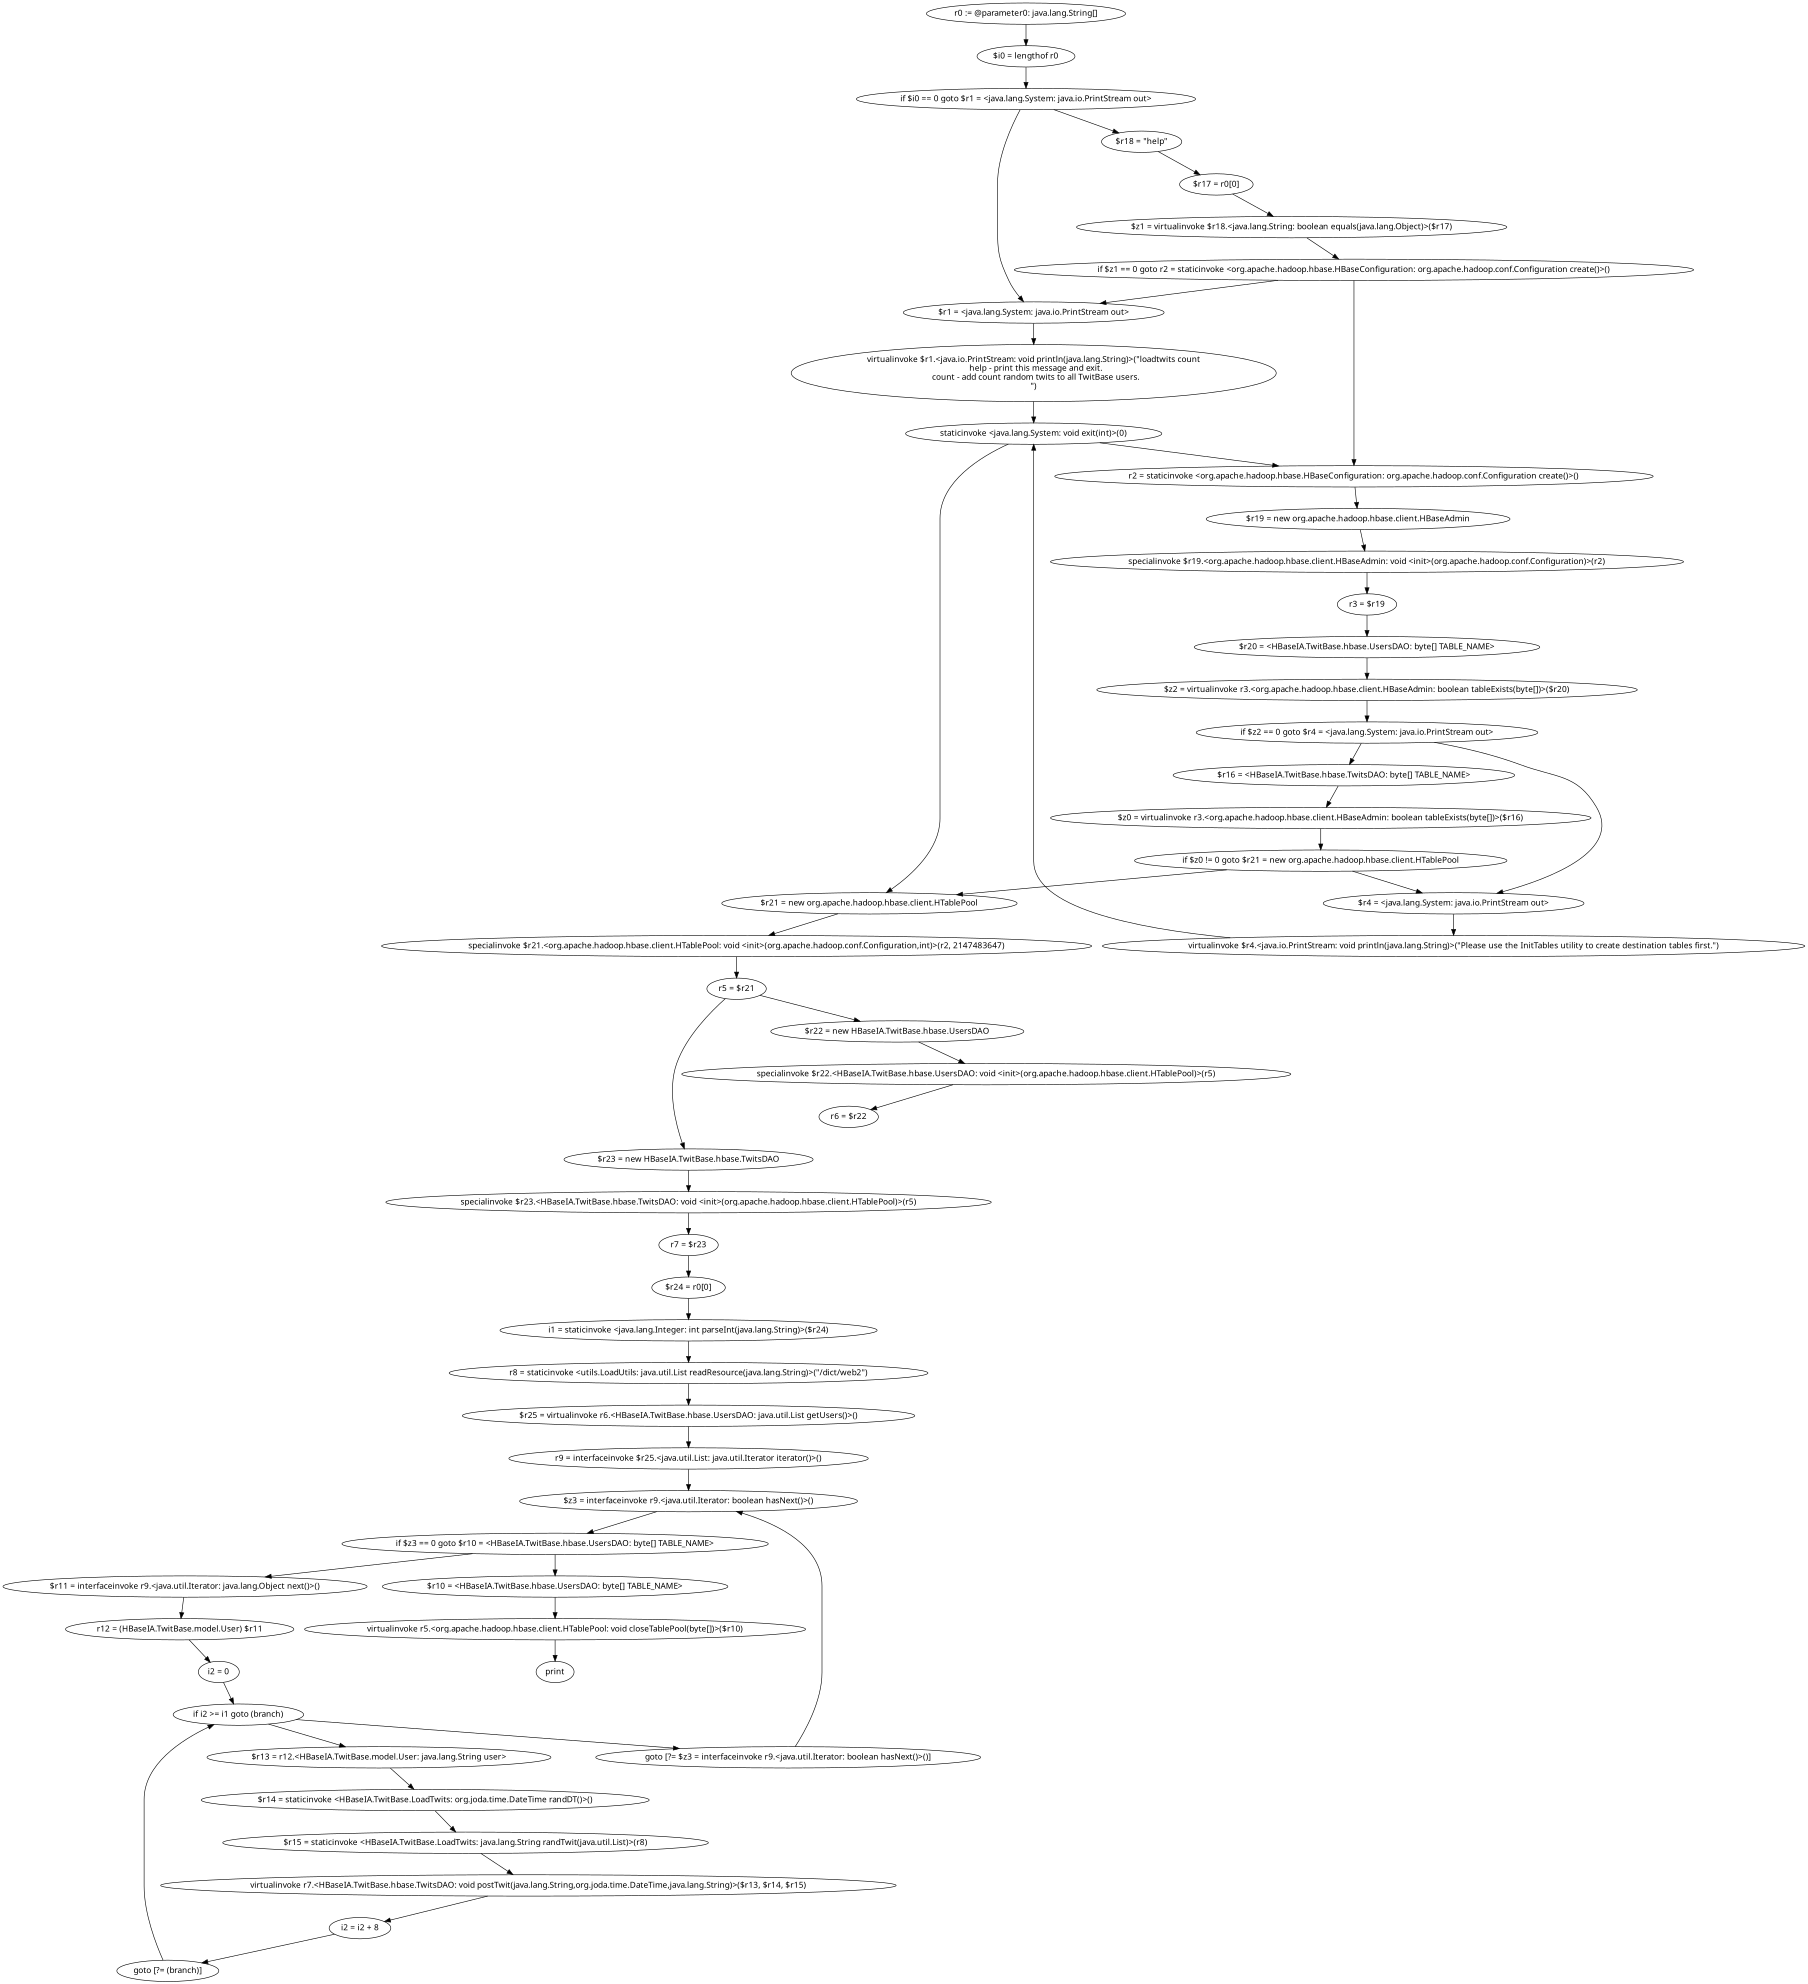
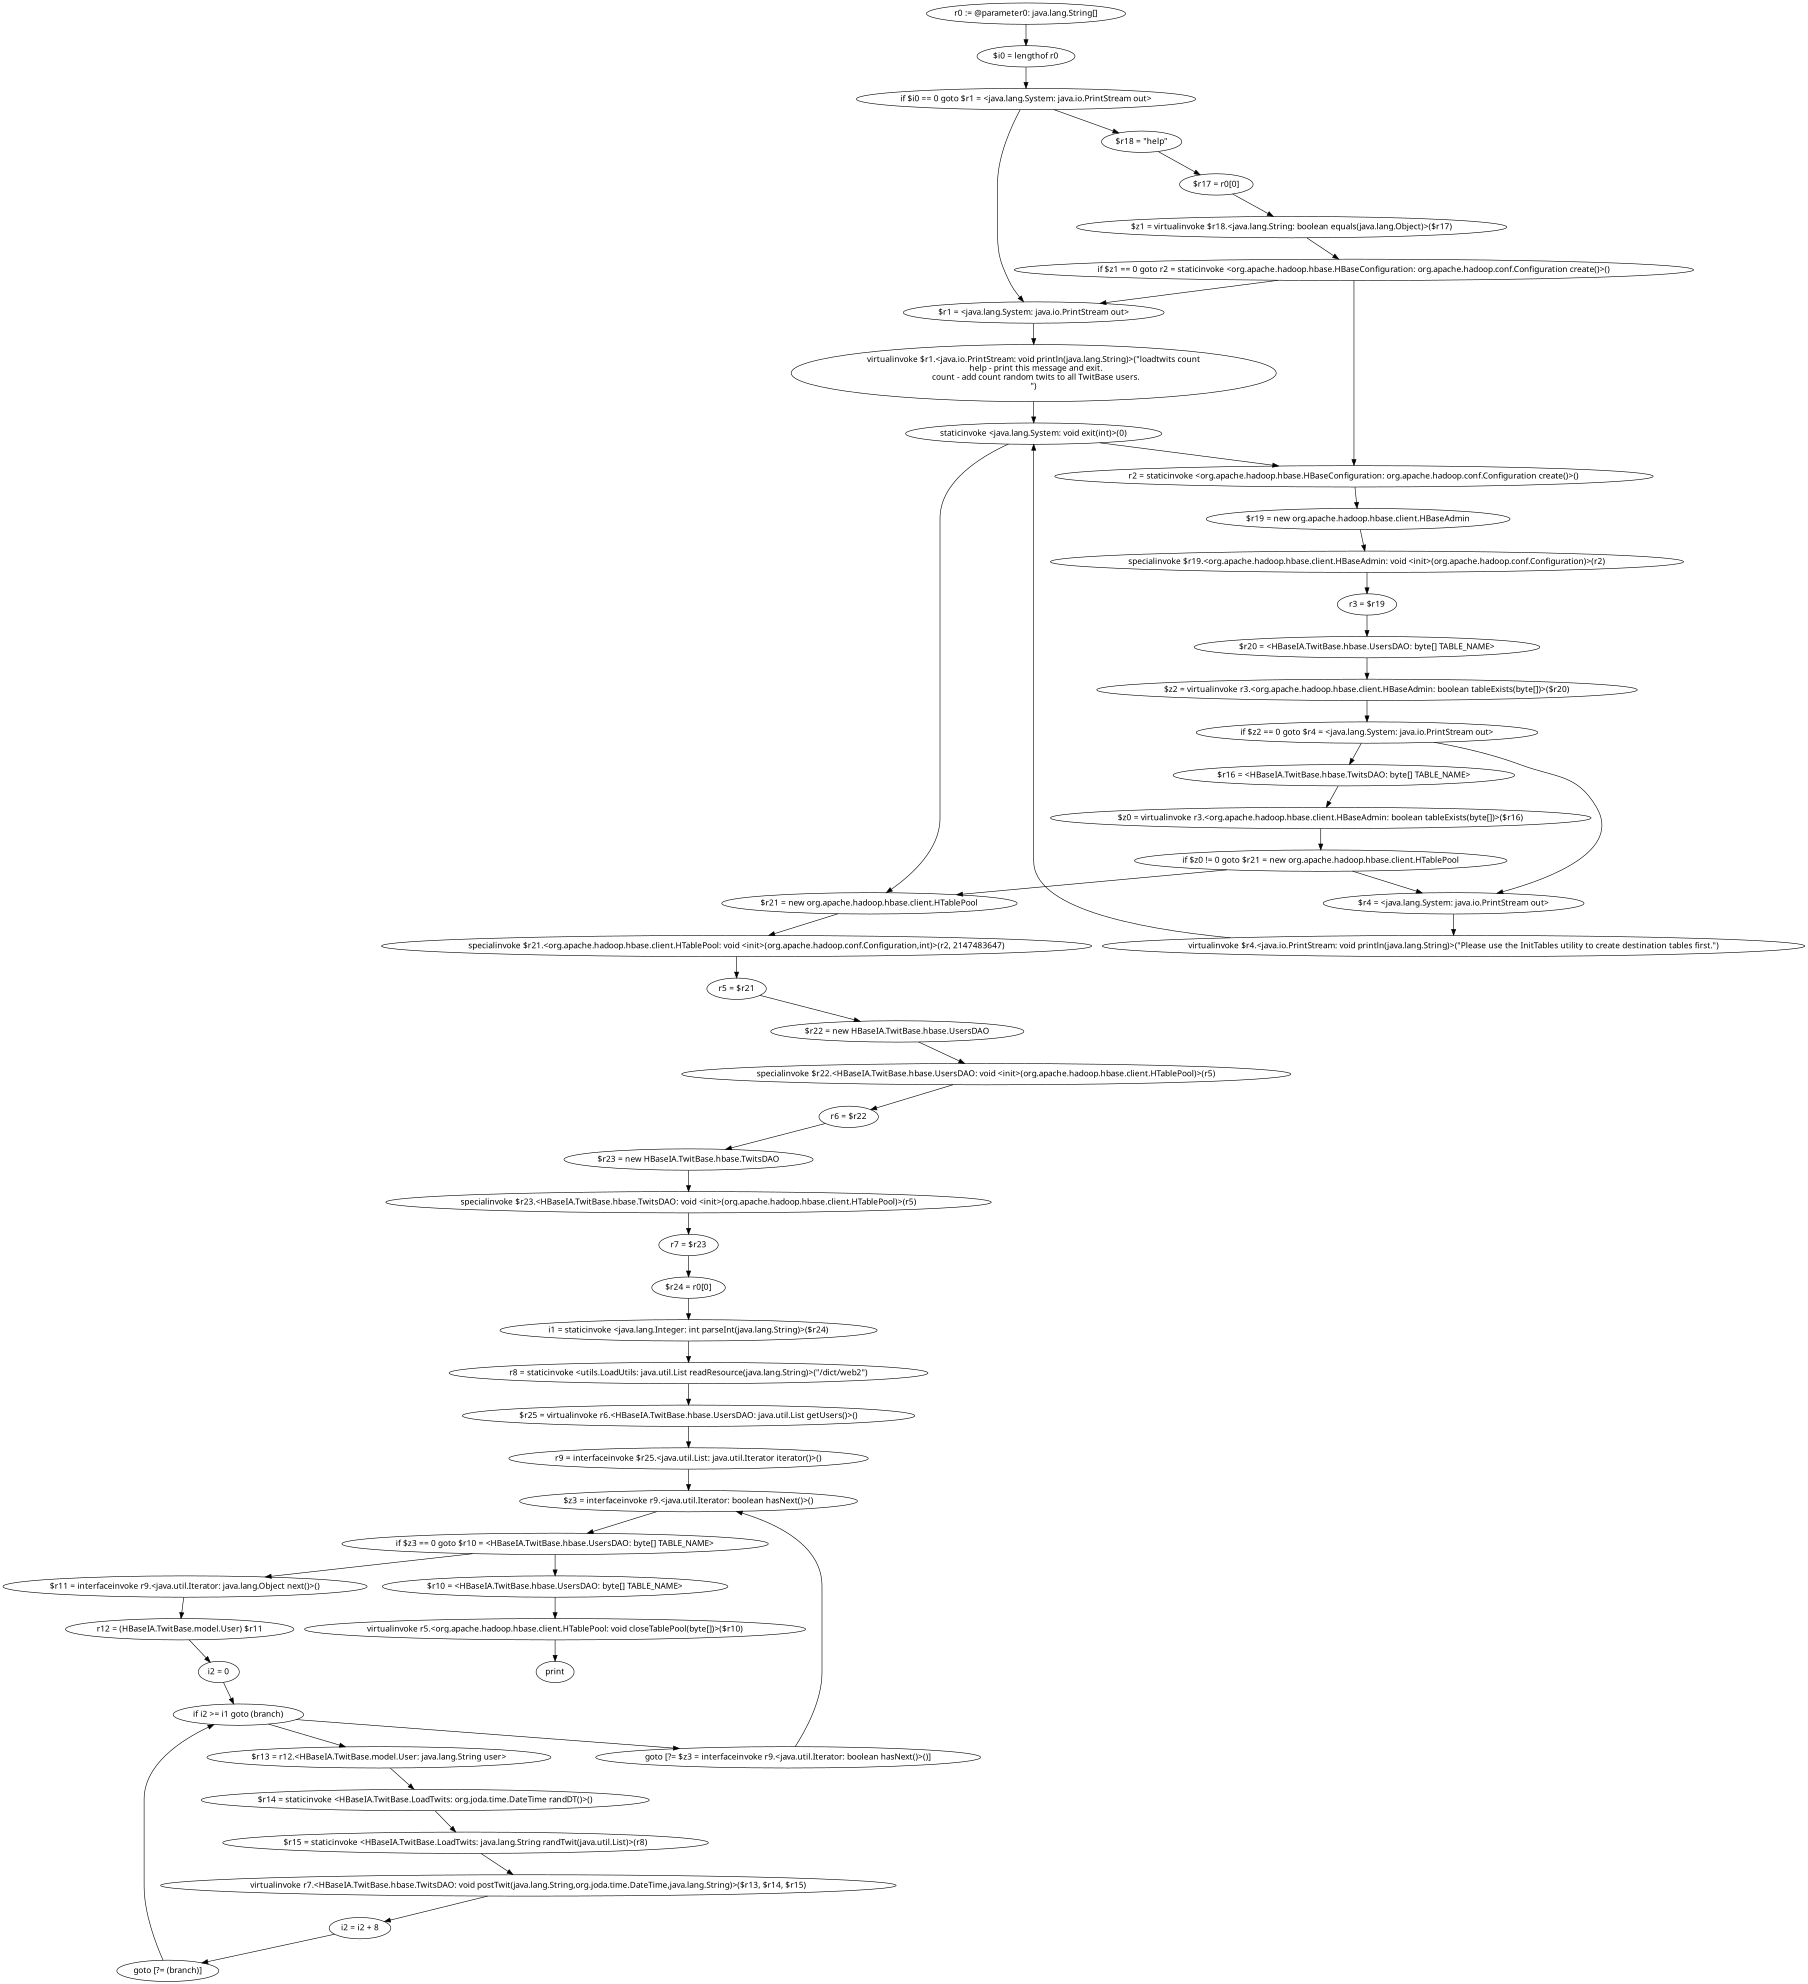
edge "r5 = $r21" -> "$r23 = new HBaseIA.TwitBase.hbase.TwitsDAO": now "r6 = $r22" -> "$r23 = new HBaseIA.TwitBase.hbase.TwitsDAO"
